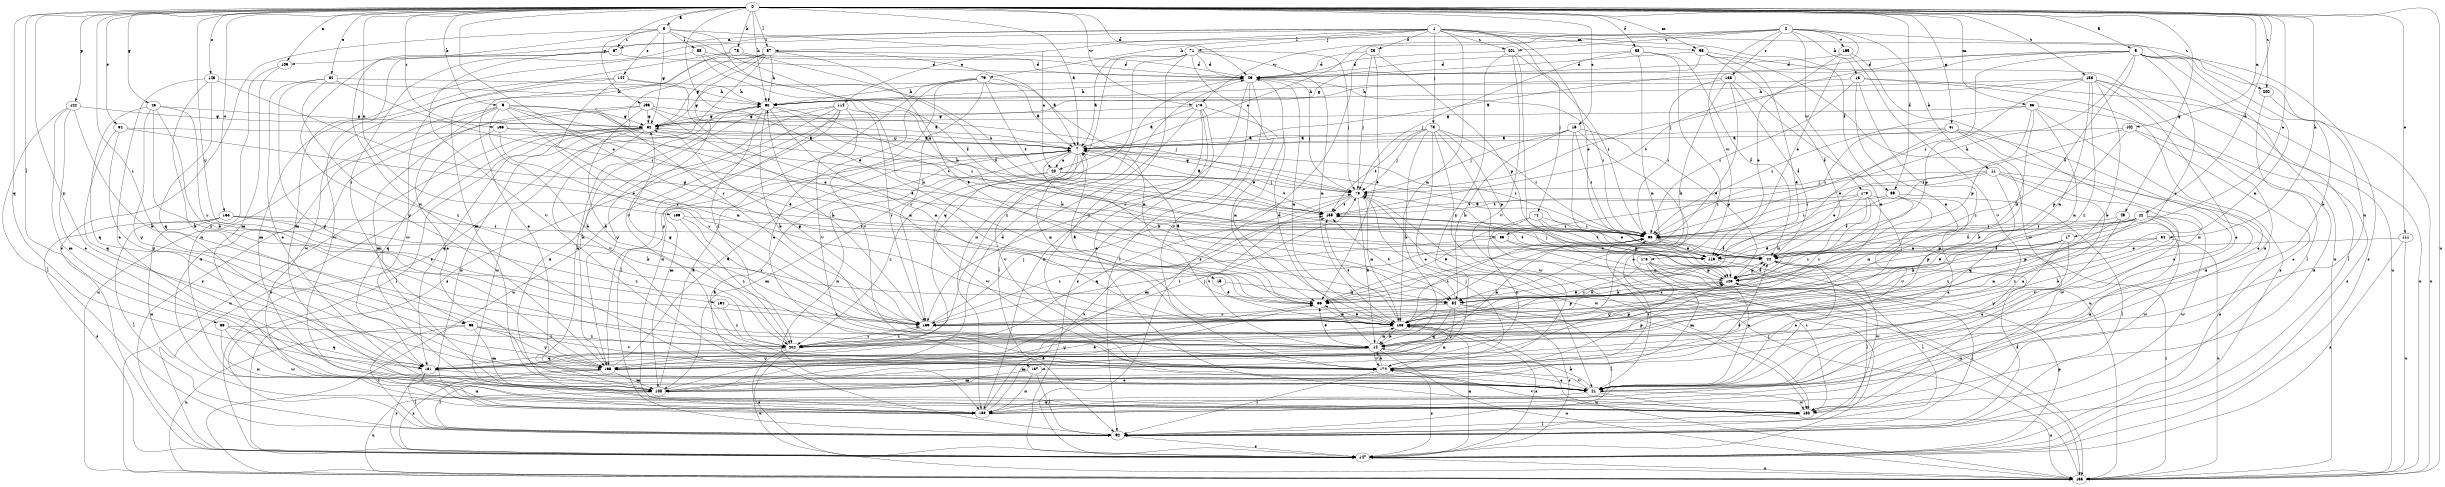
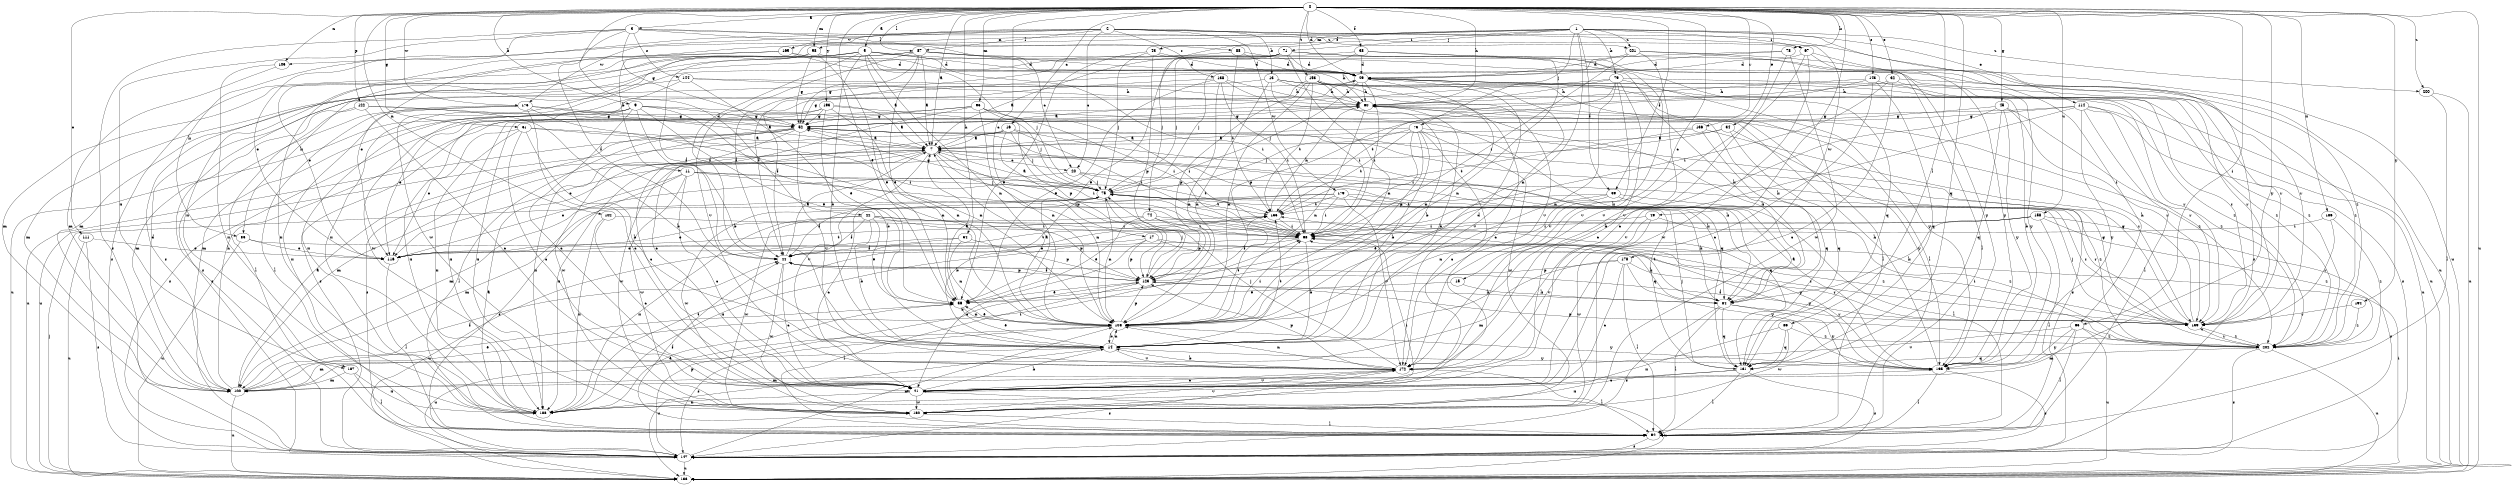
edge "136" -> "7": label "y" -> "a"
edge "102" -> "7": removed, label "a"
edge "60" -> "155": reversed
edge "98" -> "133": removed, label "u"
edge "102" -> "123": removed, label "p"
edge "67" -> "92": added, label "l"
